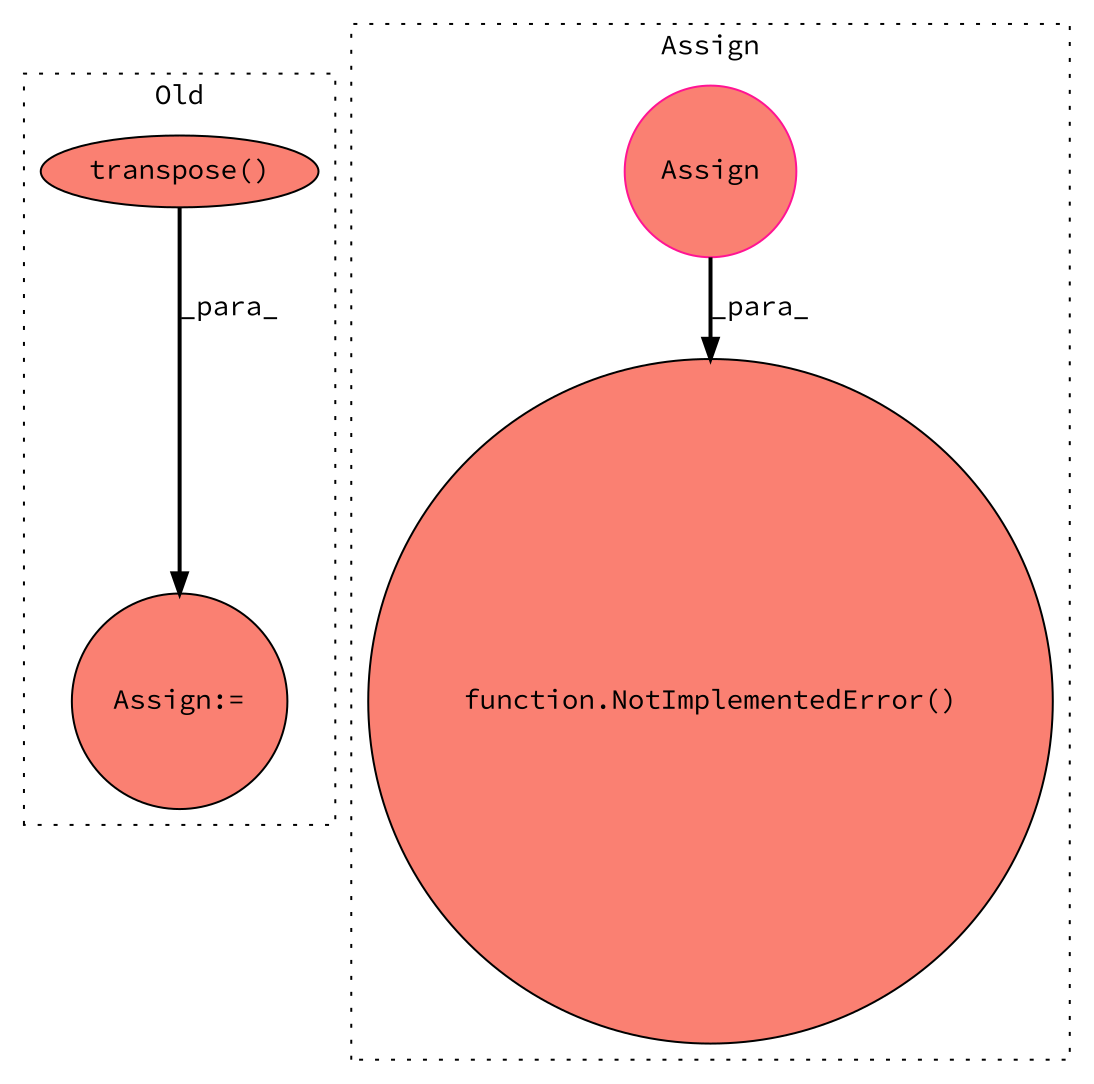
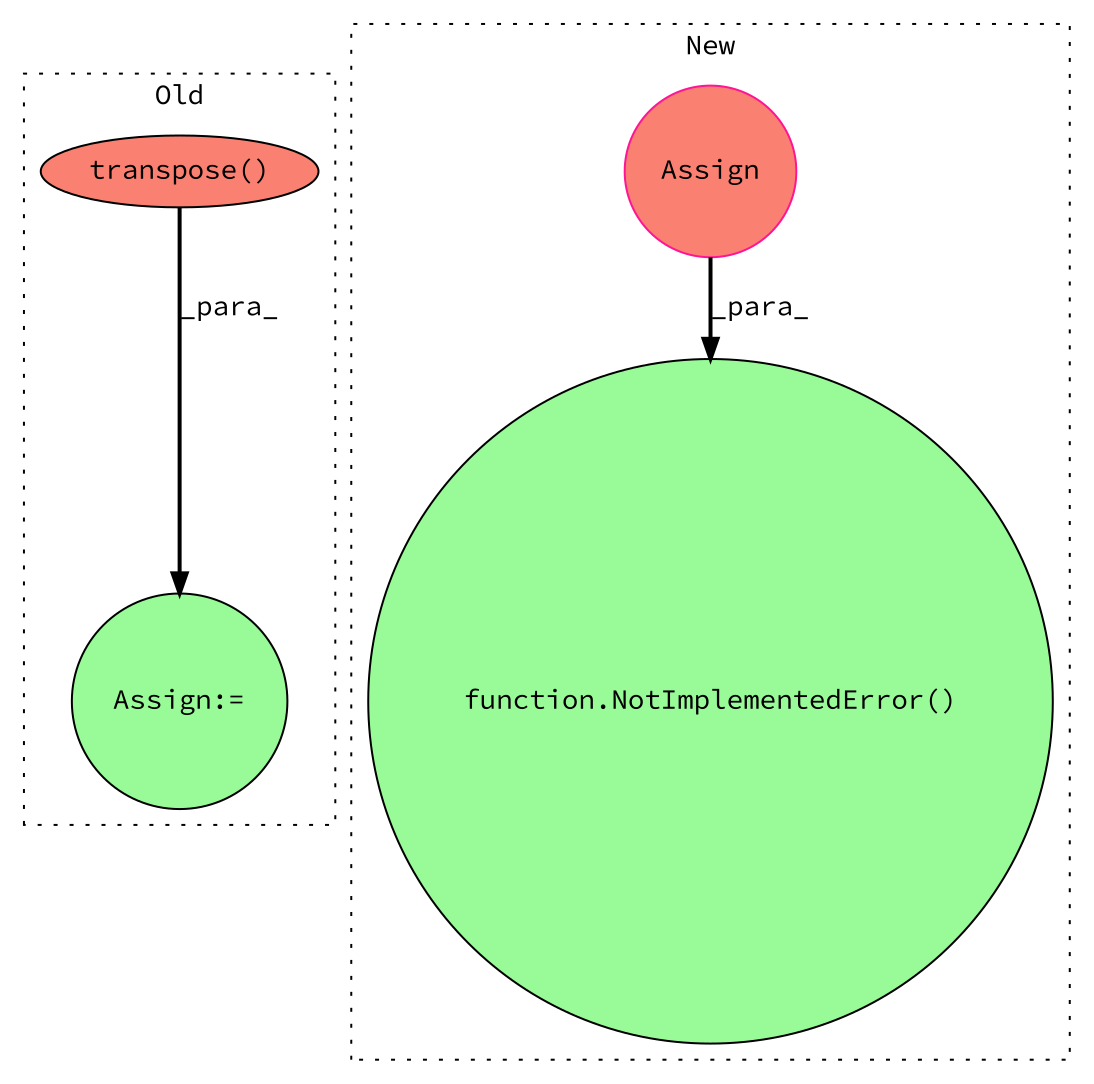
cluster "Assign": label "Assign" -> "New"
node "Assign:=": fillcolor salmon -> palegreen
node "function.NotImplementedError()": fillcolor salmon -> palegreen
